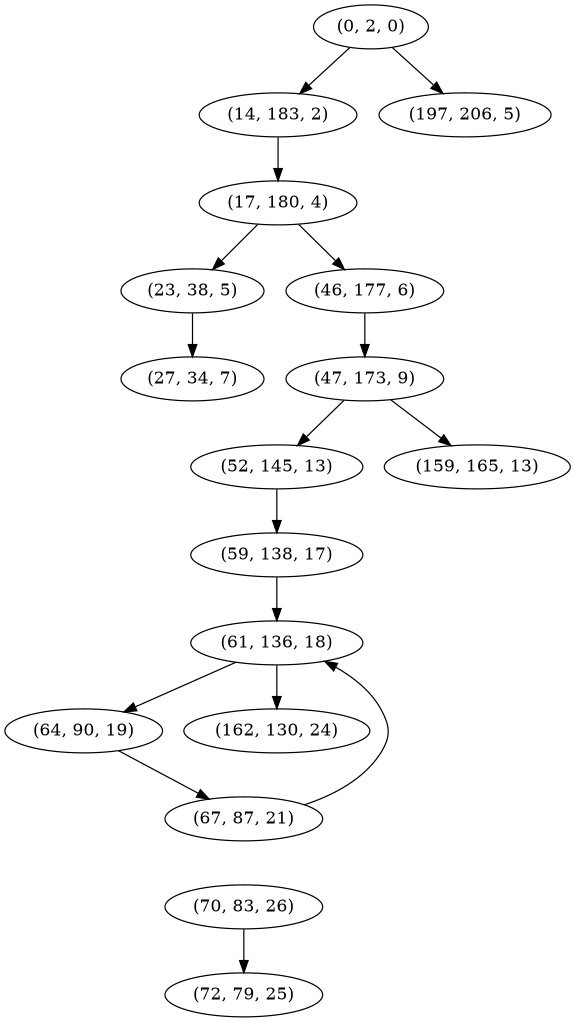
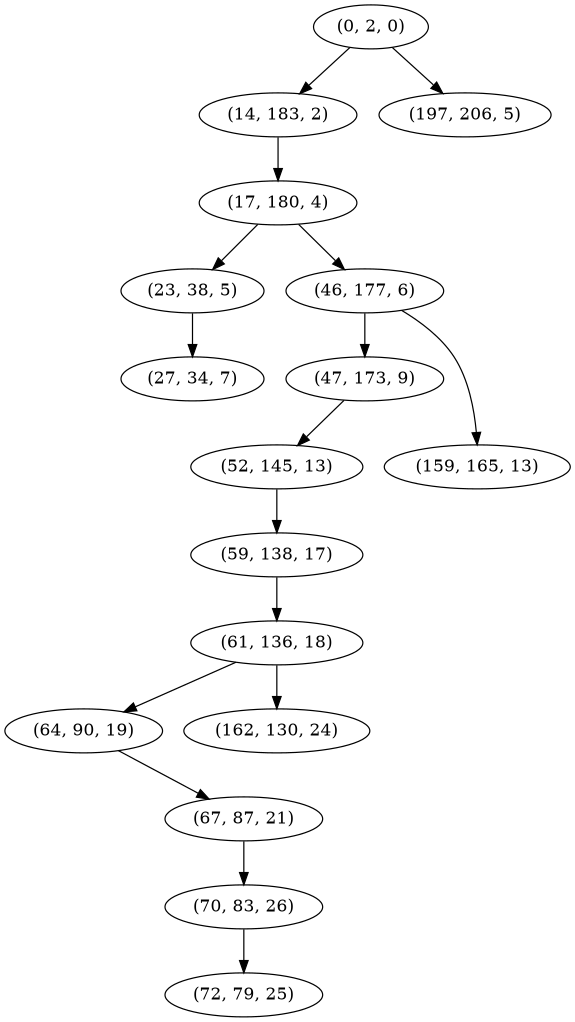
edge "(47, 173, 9)" -> "(159, 165, 13)": now "(46, 177, 6)" -> "(159, 165, 13)"
edge "(67, 87, 21)" -> "(61, 136, 18)": now "(67, 87, 21)" -> "(70, 83, 26)"
